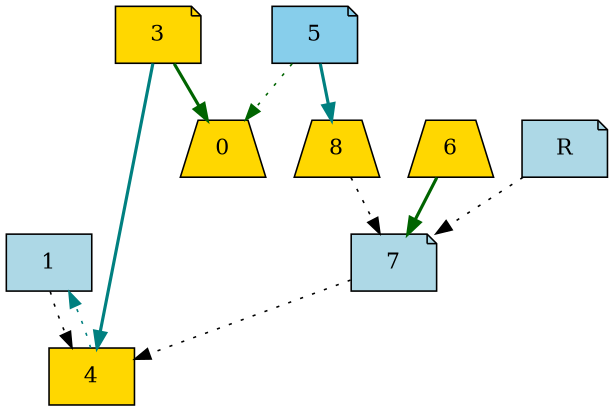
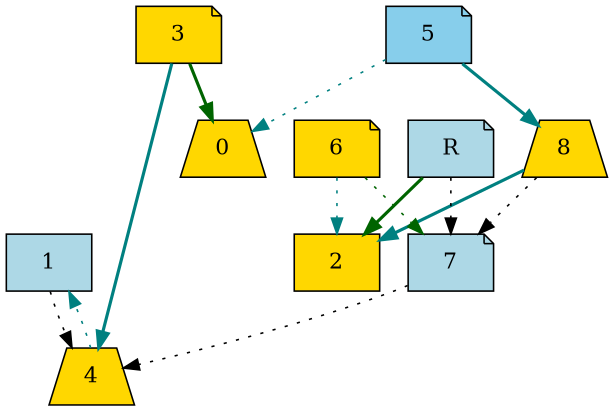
edge "5" -> "0": color darkgreen -> teal
node "6": shape trapezium -> note
edge "6" -> "7": style bold -> dotted
node "2": added
node "4": shape box -> trapezium
